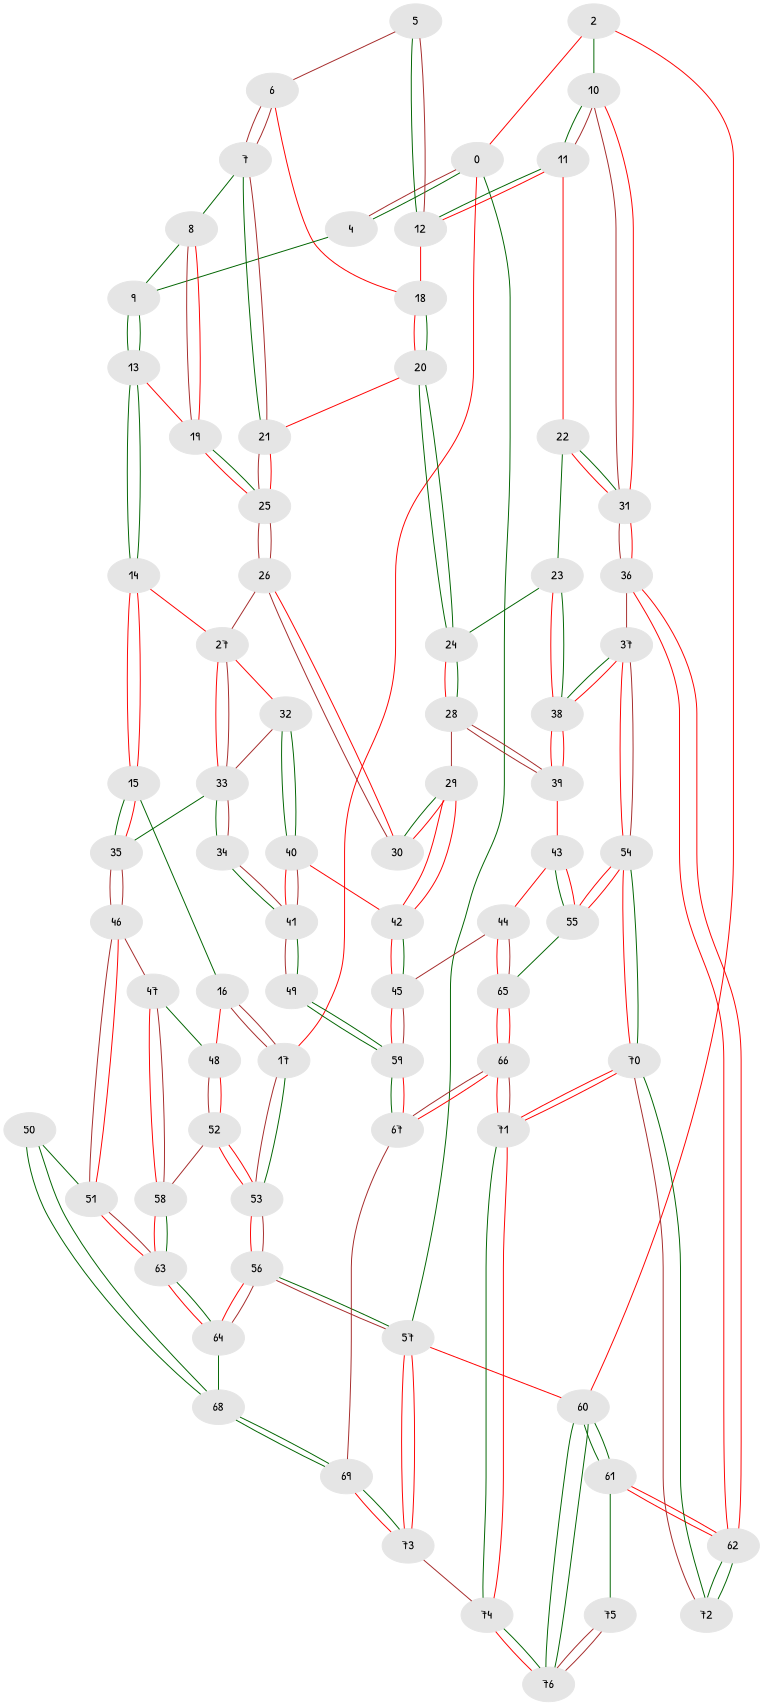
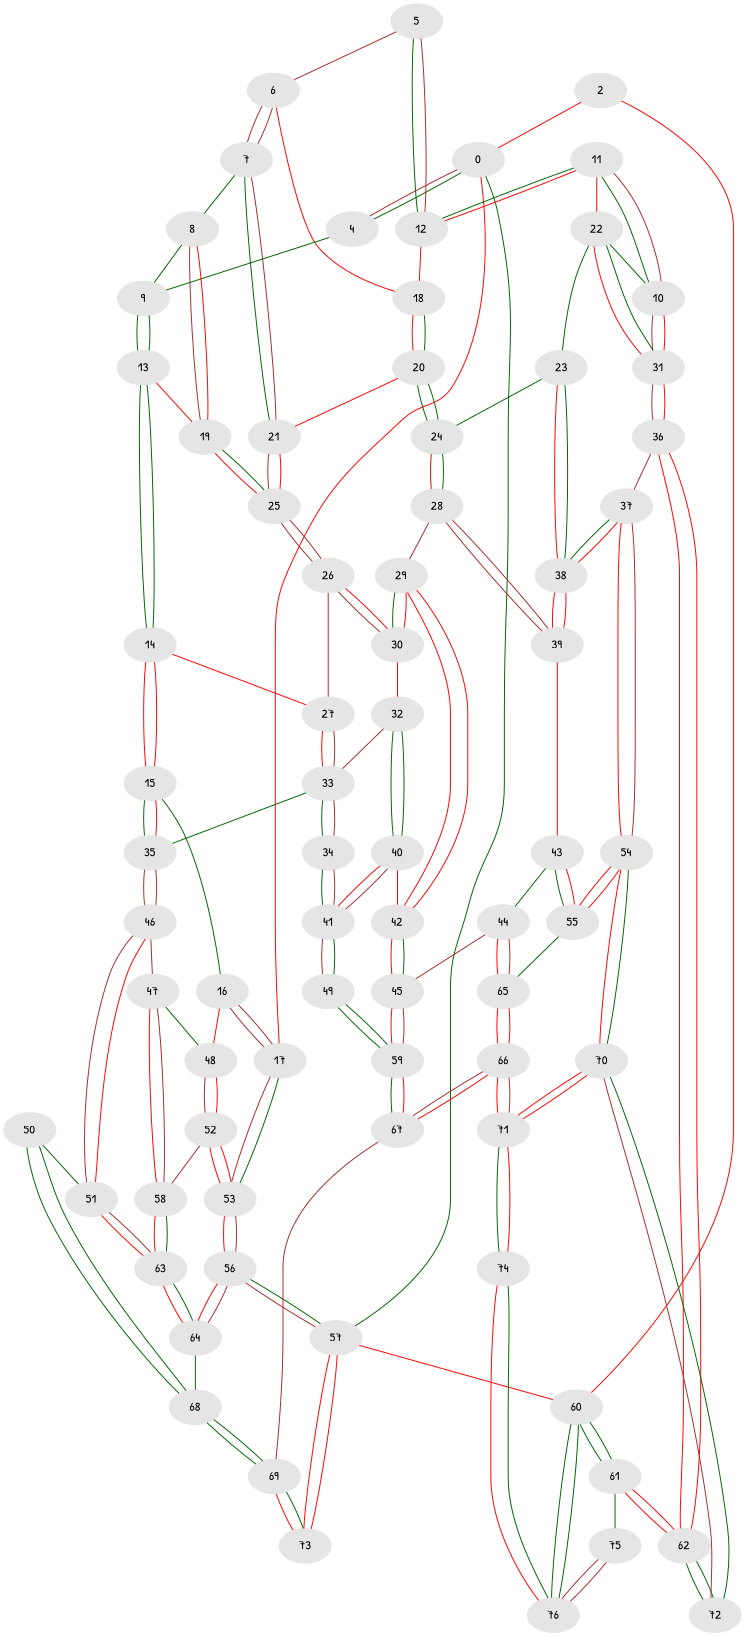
edge "2" -- "10": now "22" -- "10"
edge "27" -- "32": now "30" -- "32"
edge "43" -- "44": color red -> darkgreen
edge "73" -- "74": removed
